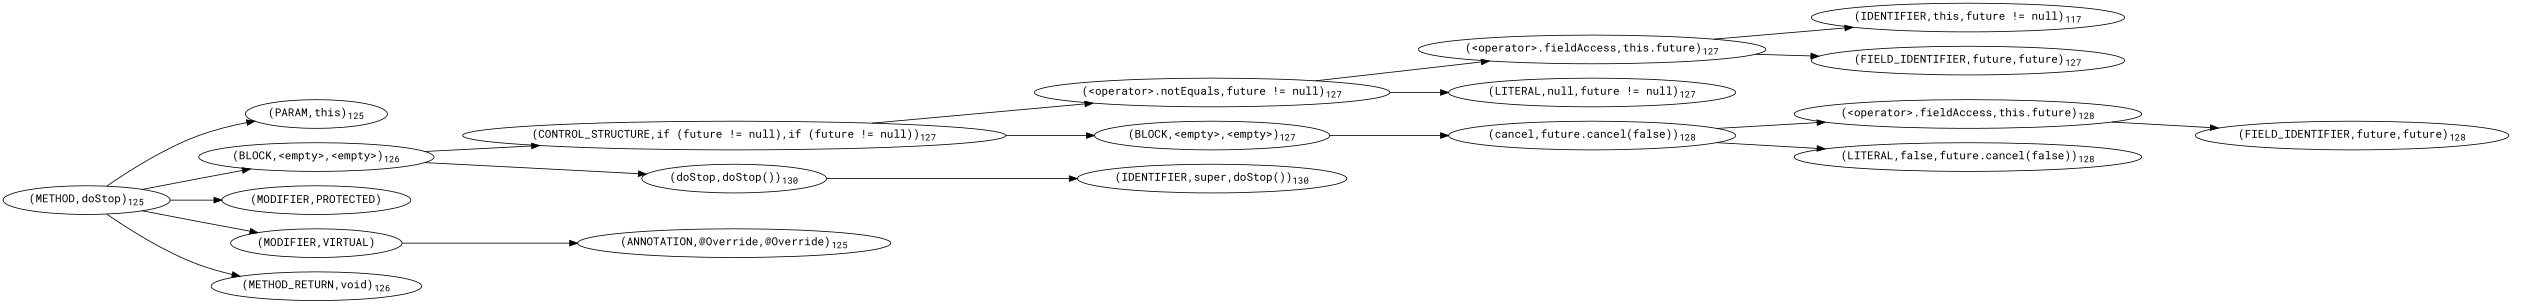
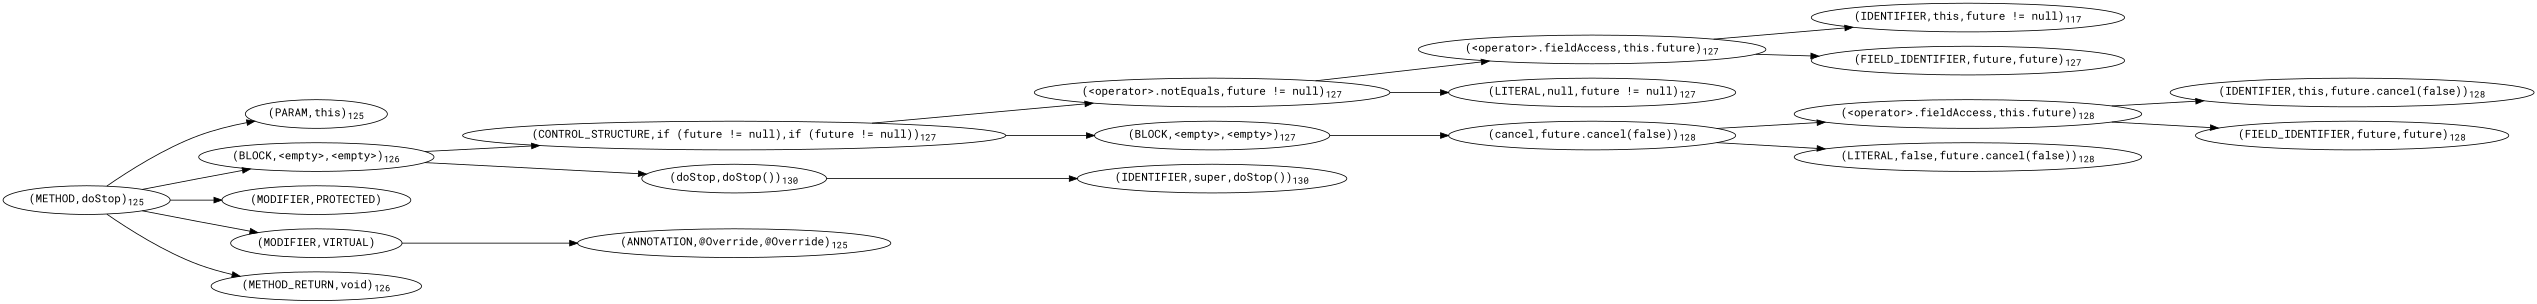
node "(IDENTIFIER,this,future.cancel(false))": added
